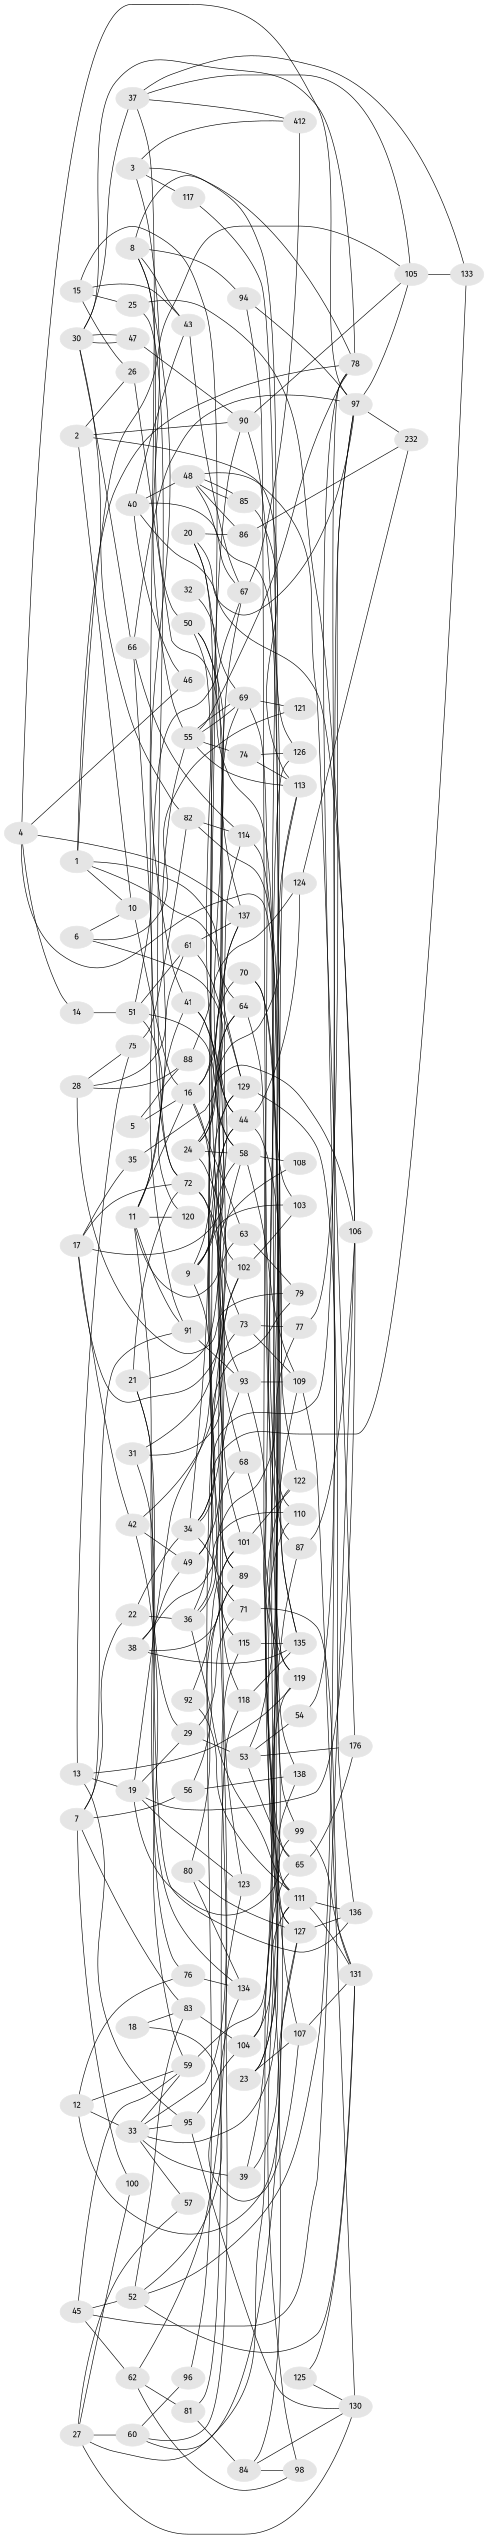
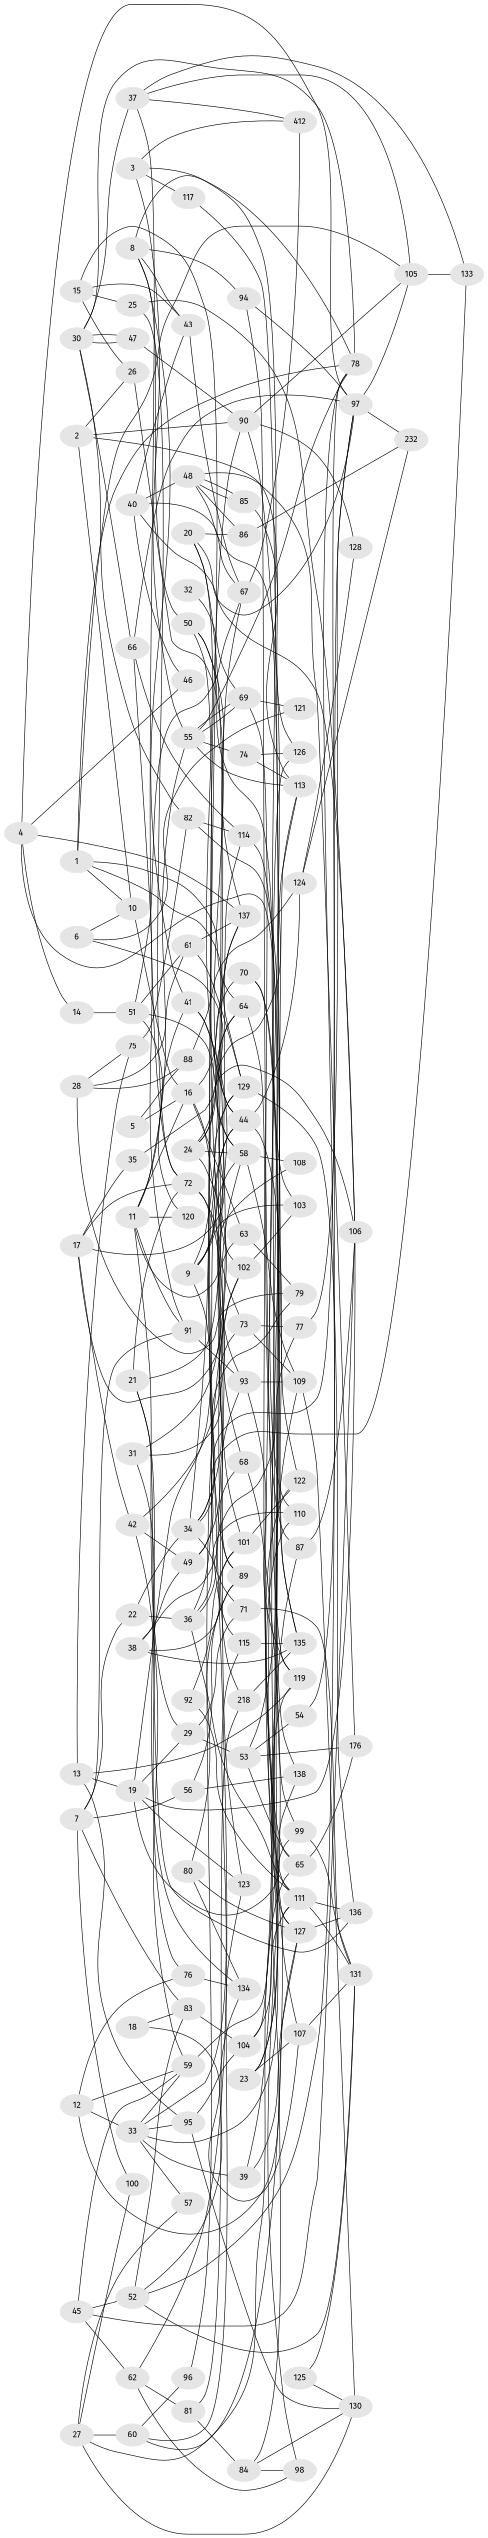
node "128": added
edge "69" -- "16": removed
node "118": label "118" -> "218"
